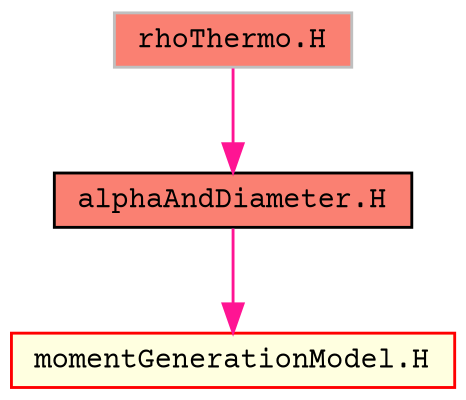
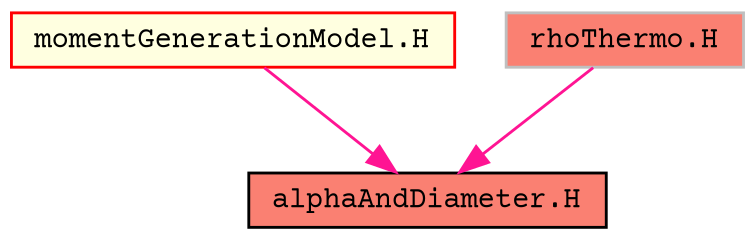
edge "alphaAndDiameter.H" -> "momentGenerationModel.H": reversed
